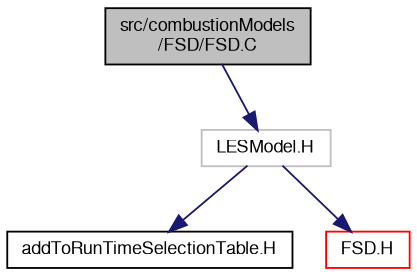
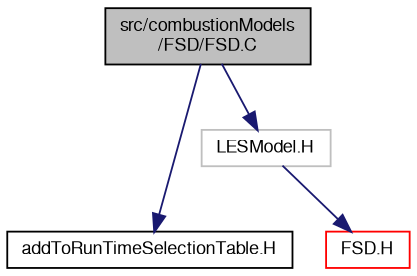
edge "LESModel.H" -> "addToRunTimeSelectionTable.H": now "src/combustionModels /FSD/FSD.C" -> "addToRunTimeSelectionTable.H"
